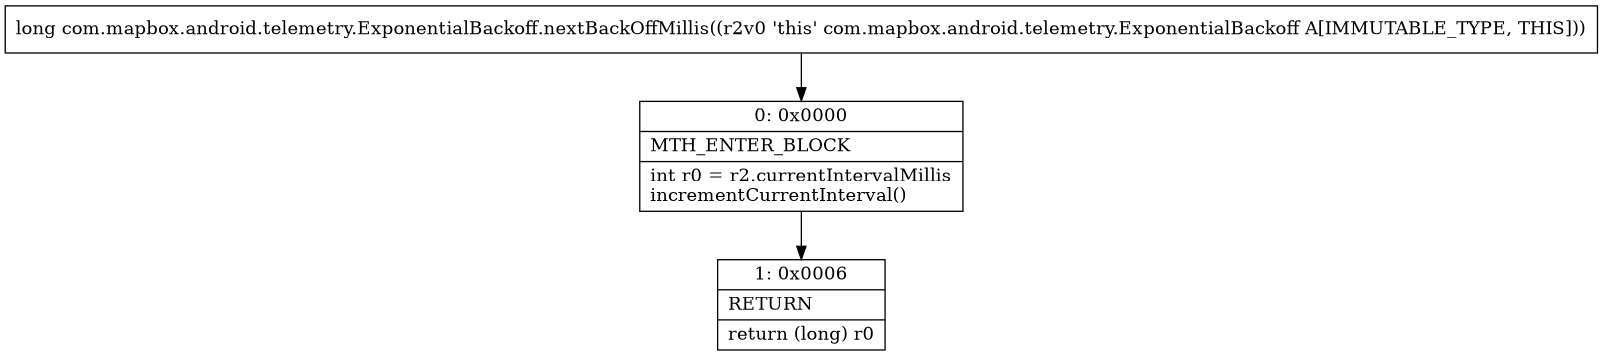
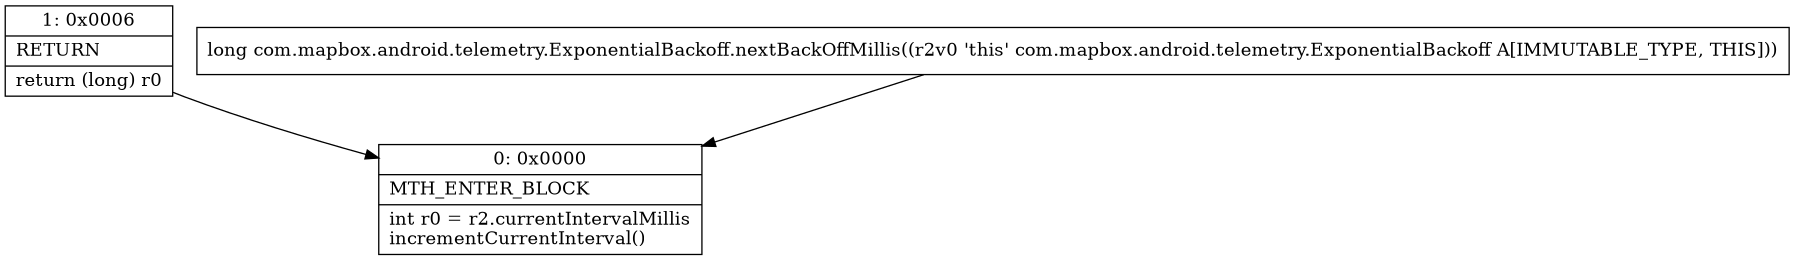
edge "0: 0x0000" -> "1: 0x0006": reversed
